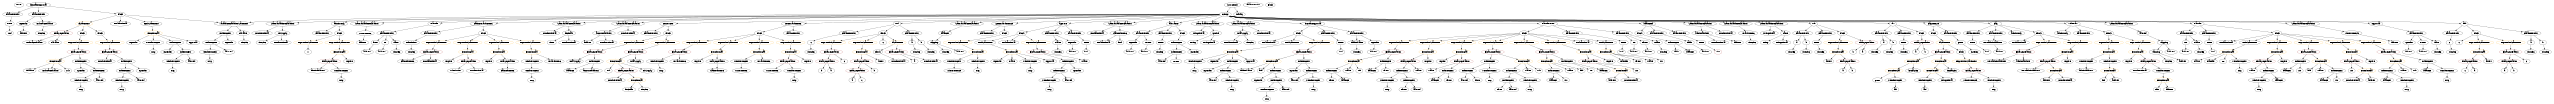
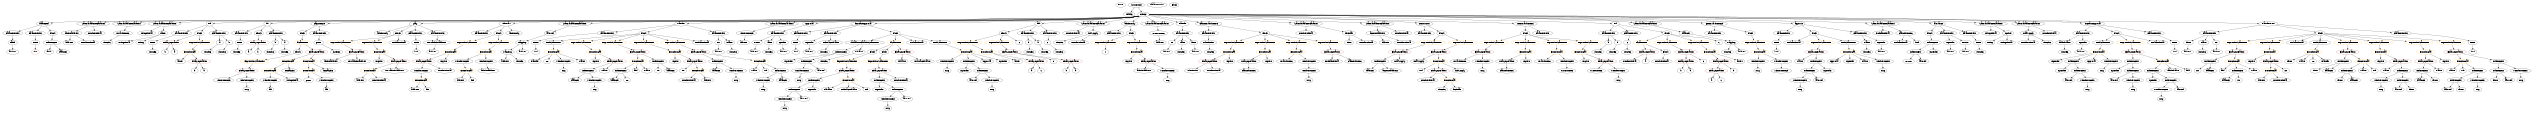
edge "CoinIpr" -> "VariableDeclarationStatement": now "CoinIpr" -> "decreaseApproval"
